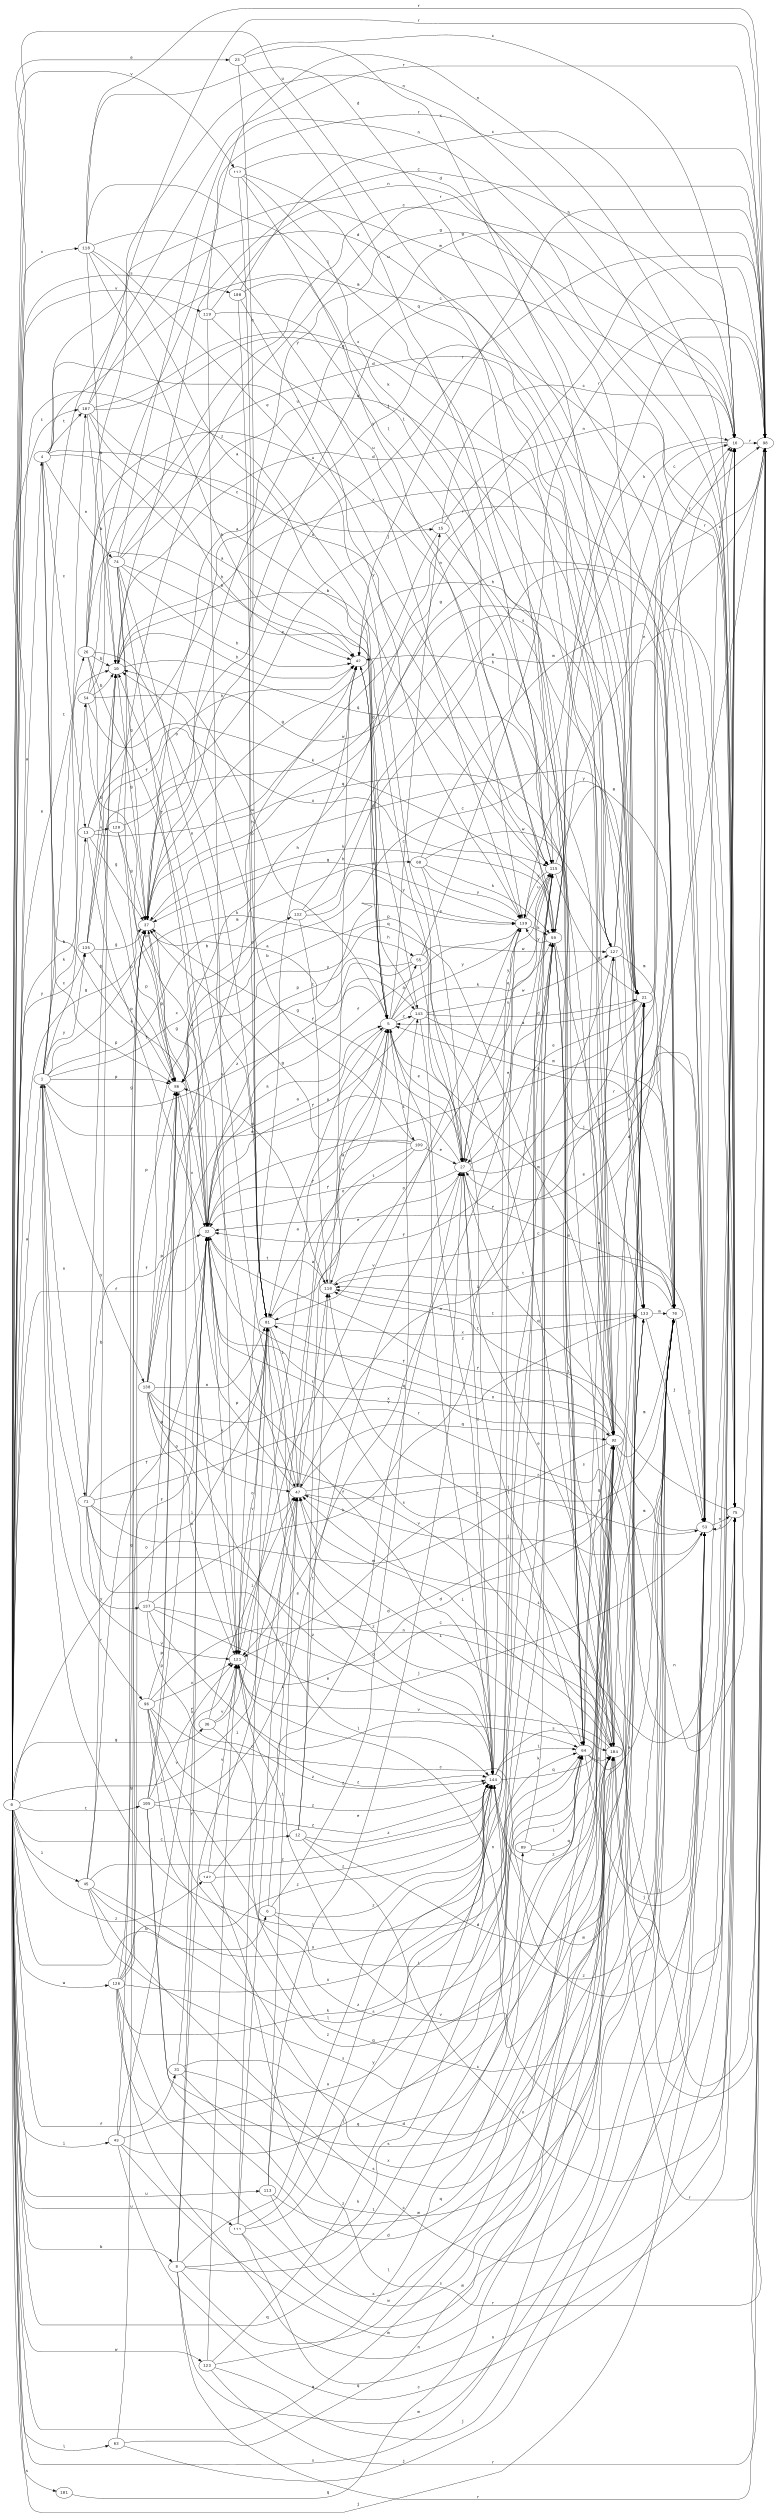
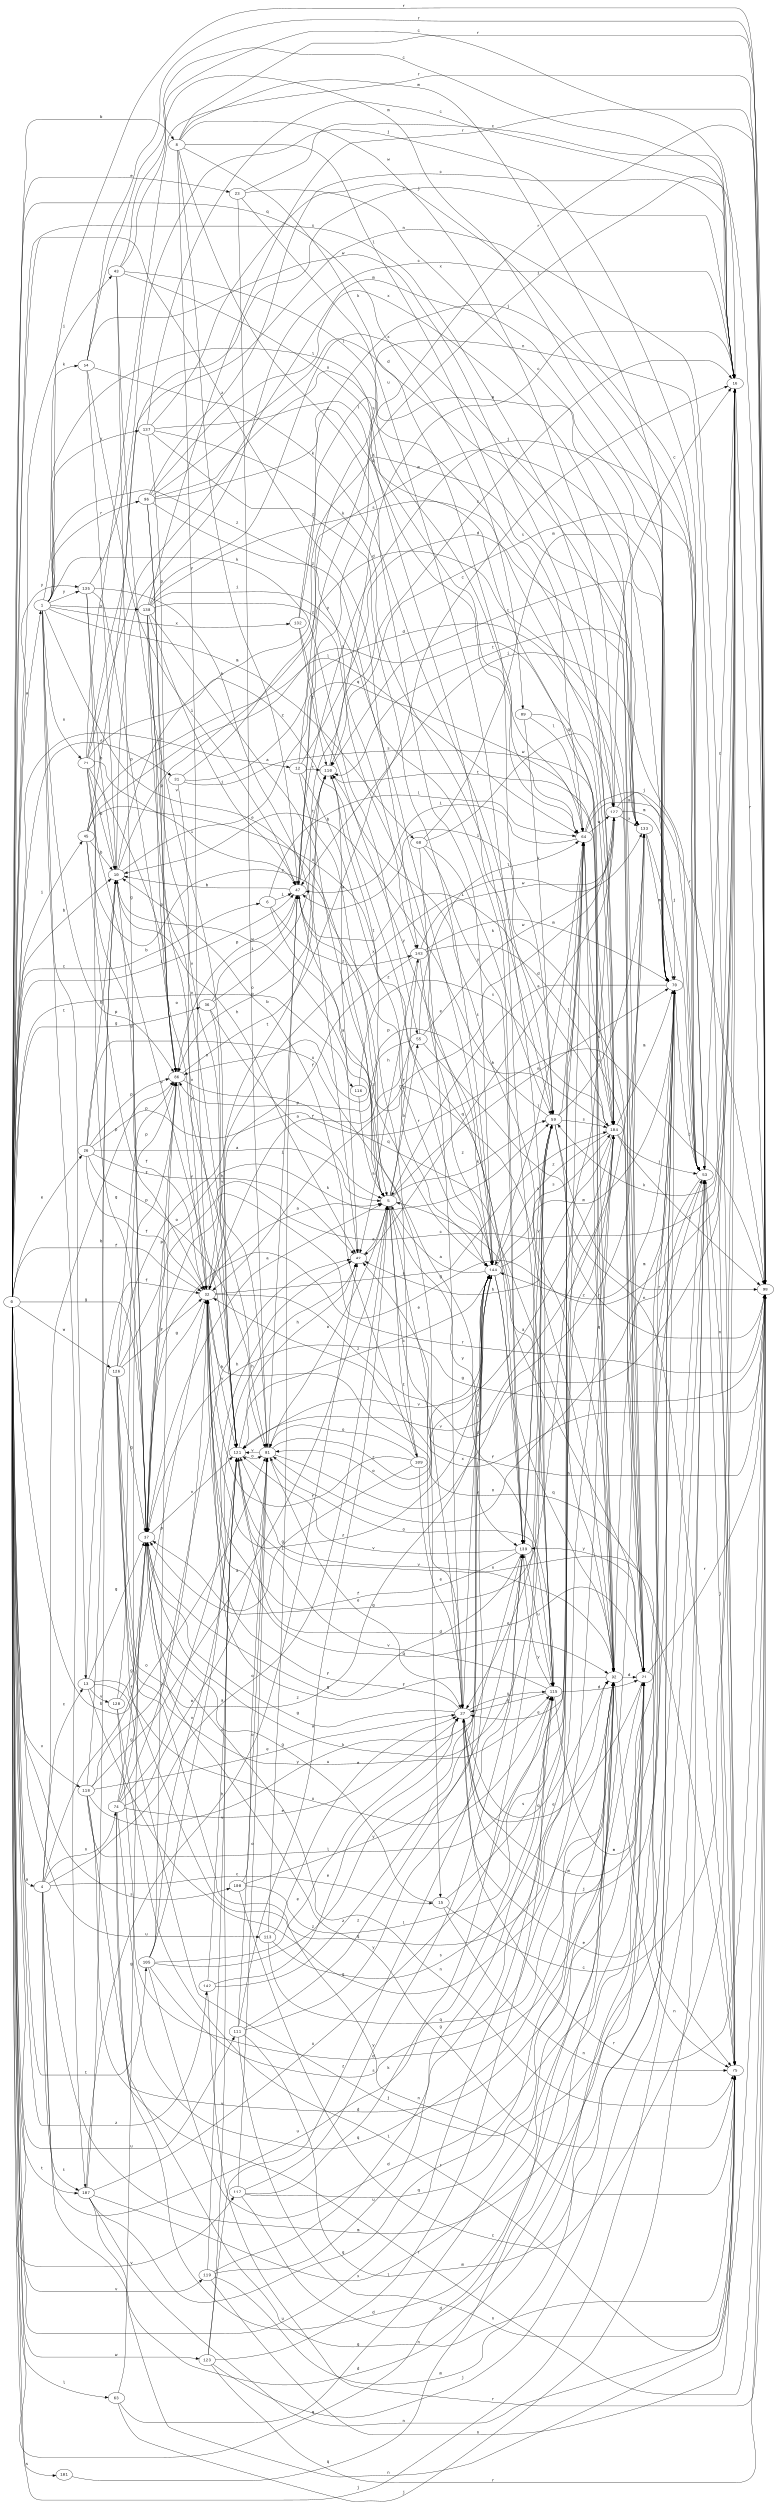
node "116": added
edge "27" -> "1": reversed
